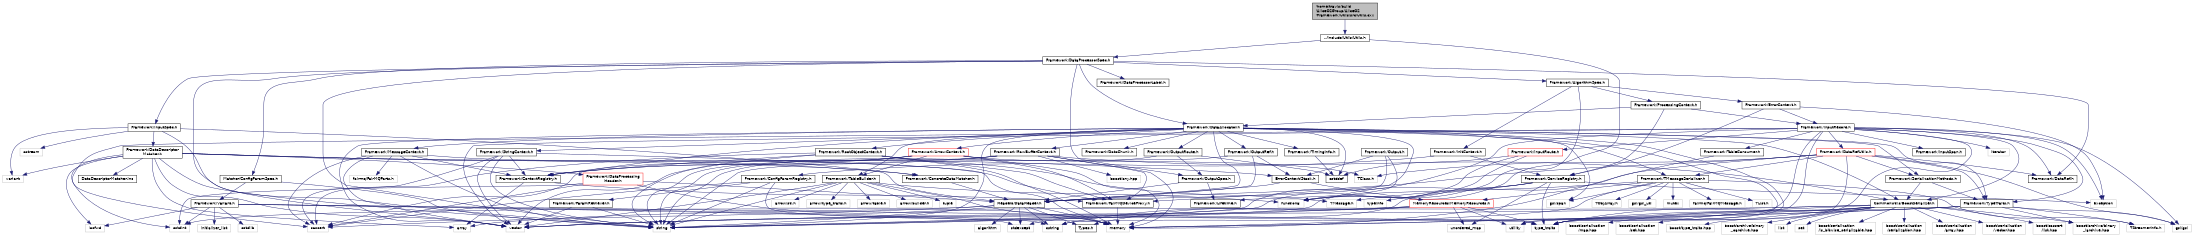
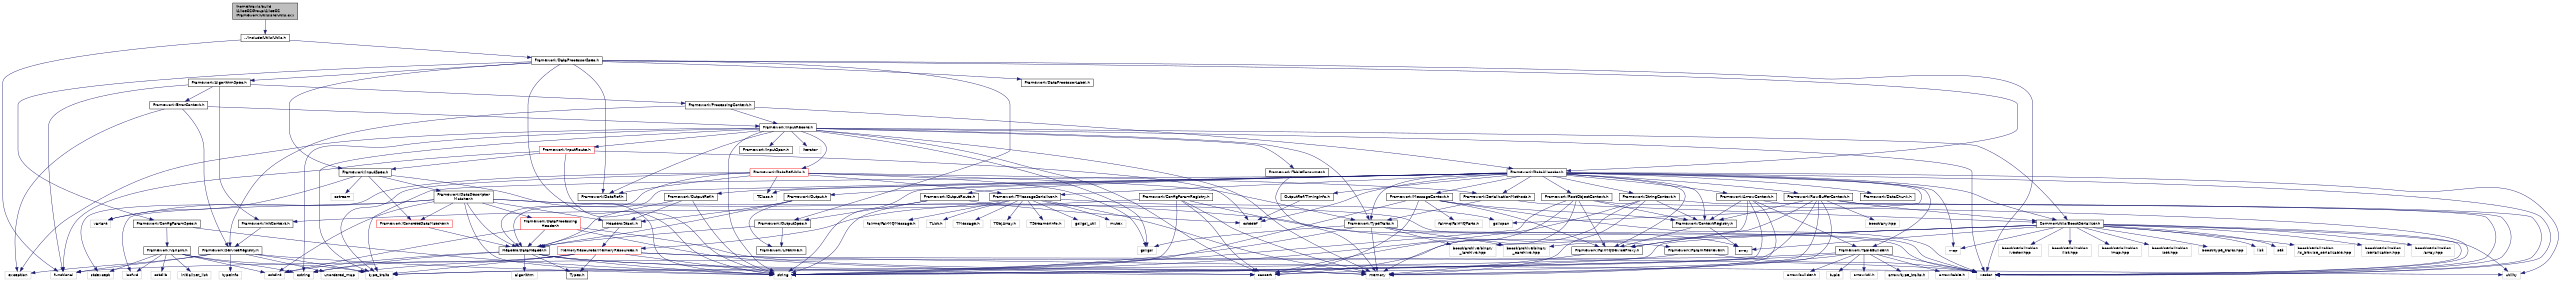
node "Framework/ArrowContext.h": color red -> black
node "Framework/TimingInfo.h": label "Framework/TimingInfo.h" -> "OutputRef/TimingInfo.h"
edge "Framework/InputRoute.h" -> "Framework/InputSpec.h": added
edge "Framework/ArrowContext.h" -> "TClass.h": now "Framework/DataAllocator.h" -> "TClass.h"
edge "Framework/InitContext.h" -> "Framework/ConfigParamRegistry.h": reversed
node "DataDescriptorMatcher.inc": removed
node "Matcher/ConfigParamSpec.h": label "Matcher/ConfigParamSpec.h" -> "Framework/ConfigParamSpec.h"
node "Framework/ConcreteDataMatcher.h": color black -> red
node "ErrorContext/Stack.h": label "ErrorContext/Stack.h" -> "Headers/Stack.h"
node "cstddef": color black -> grey75
edge "Framework/DataAllocator.h" -> "Framework/Output.h": added
edge "Framework/RootObjectContext.h" -> "TMessage.h": now "Framework/RootObjectContext.h" -> "vector"
edge "Headers/DataHeader.h" -> "stdexcept": removed
edge "Framework/TypeTraits.h" -> "TStreamerInfo.h": now "Framework/TypeTraits.h" -> "boost/archive/binary _oarchive.hpp"
edge "Framework/RawBufferContext.h" -> "vector": added
node "array": color grey75 -> black
node "boost/cassert /list.hpp": label "boost/cassert /list.hpp" -> "boost/serialization /list.hpp"
node "map": added
